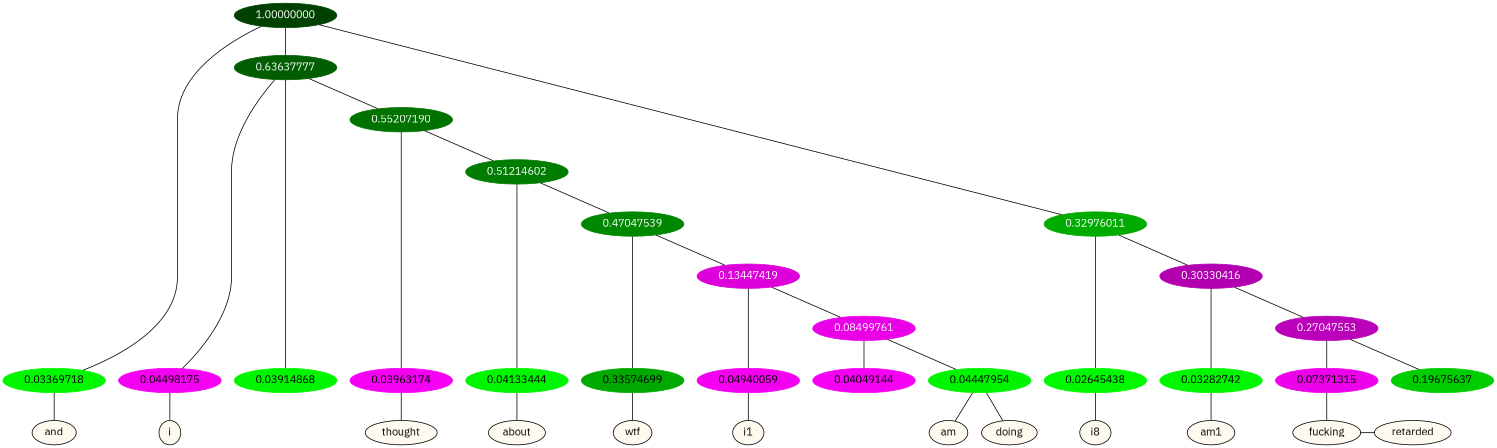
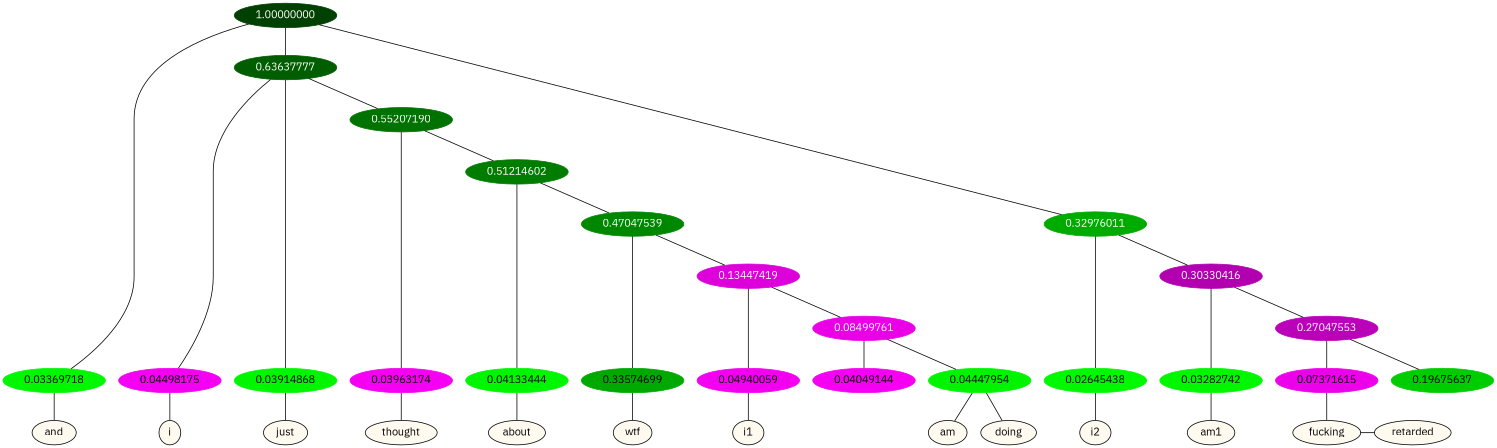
node "0.07371315": label "0.07371315" -> "0.07371615"
node "just": added
node "i8": label "i8" -> "i2"
